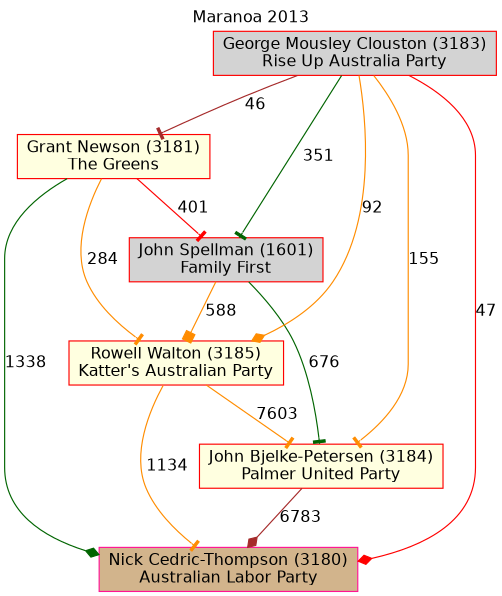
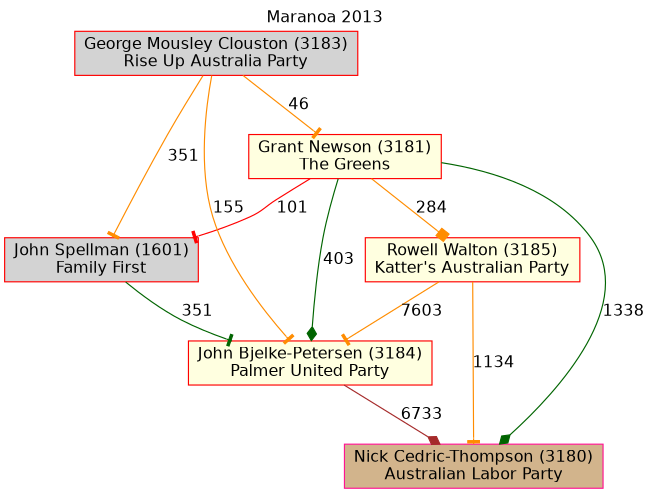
edge "George Mousley Clouston (3183) Rise Up Australia Party" -> "Grant Newson (3181) The Greens": color brown -> darkorange
edge "George Mousley Clouston (3183) Rise Up Australia Party" -> "John Spellman (1601) Family First": color darkgreen -> darkorange
edge "Grant Newson (3181) The Greens" -> "John Spellman (1601) Family First": label "401" -> "101"
edge "George Mousley Clouston (3183) Rise Up Australia Party" -> "Rowell Walton (3185) Katter's Australian Party": removed, label "92"
edge "Grant Newson (3181) The Greens" -> "John Bjelke-Petersen (3184) Palmer United Party": added, label "403"
edge "Grant Newson (3181) The Greens" -> "Rowell Walton (3185) Katter's Australian Party": arrowhead tee -> box
edge "John Spellman (1601) Family First" -> "Rowell Walton (3185) Katter's Australian Party": removed, label "588"
edge "George Mousley Clouston (3183) Rise Up Australia Party" -> "Nick Cedric-Thompson (3180) Australian Labor Party": removed, label "47"
edge "John Spellman (1601) Family First" -> "John Bjelke-Petersen (3184) Palmer United Party": label "676" -> "351"
edge "John Bjelke-Petersen (3184) Palmer United Party" -> "Nick Cedric-Thompson (3180) Australian Labor Party": label "6783" -> "6733"
